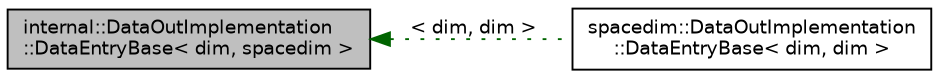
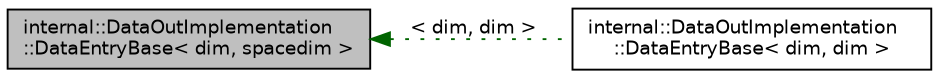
node "spacedim::DataOutImplementation ::DataEntryBase< dim, dim >": label "spacedim::DataOutImplementation ::DataEntryBase< dim, dim >" -> "internal::DataOutImplementation ::DataEntryBase< dim, dim >"
